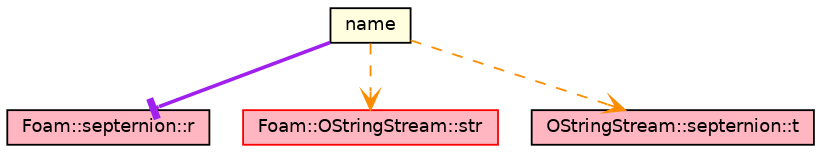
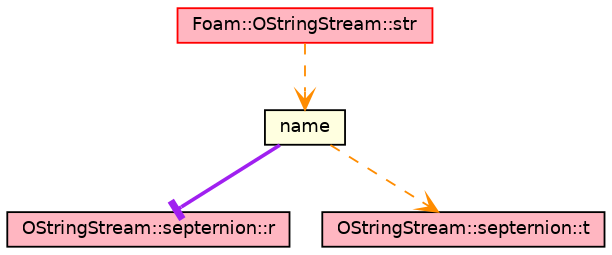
edge "name" -> "Foam::OStringStream::str": reversed
node "Foam::septernion::r": label "Foam::septernion::r" -> "OStringStream::septernion::r"
